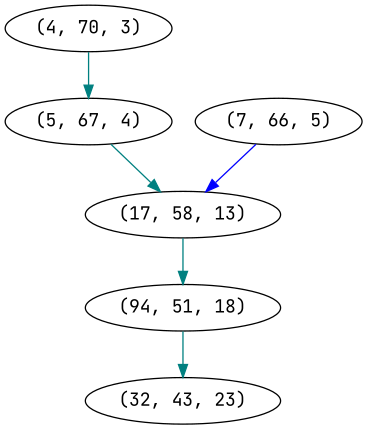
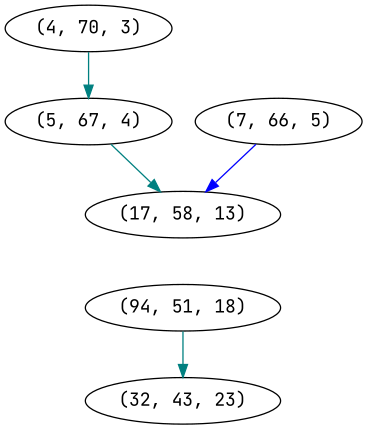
edge "(17, 58, 13)" -> "(94, 51, 18)": removed
